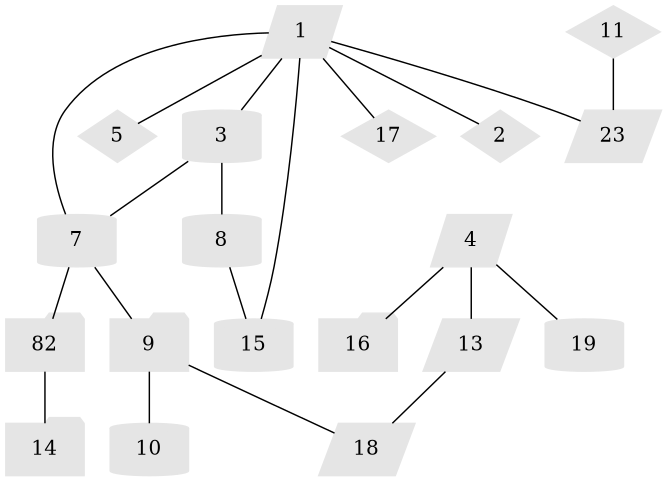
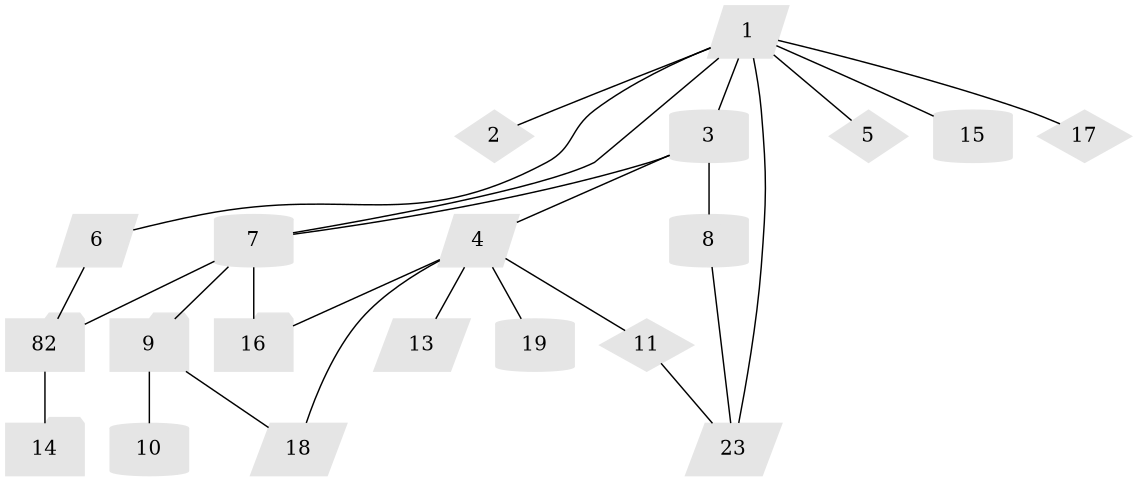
edge "3" -- "4": added
node "6": added
edge "8" -- "15": now "8" -- "23"
edge "7" -- "16": added
edge "4" -- "11": added
edge "13" -- "18": now "4" -- "18"
